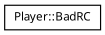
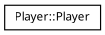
node "Player::BadRC": label "Player::BadRC" -> "Player::Player"
